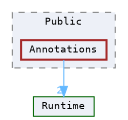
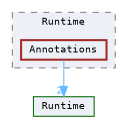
cluster "Public": label "Public" -> "Runtime"
